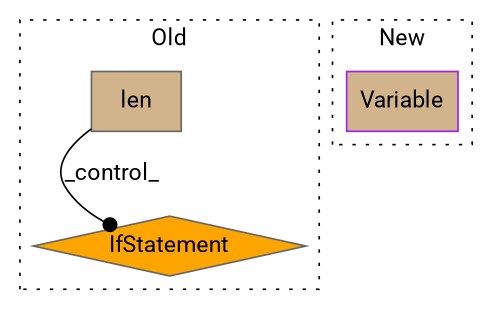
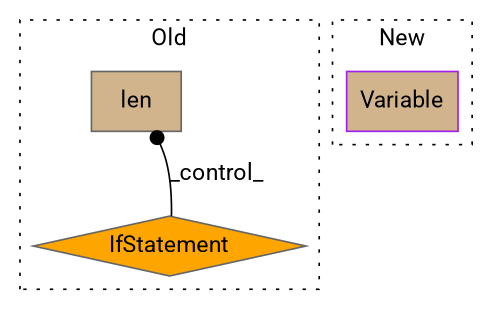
edge "len" -> "IfStatement": reversed
